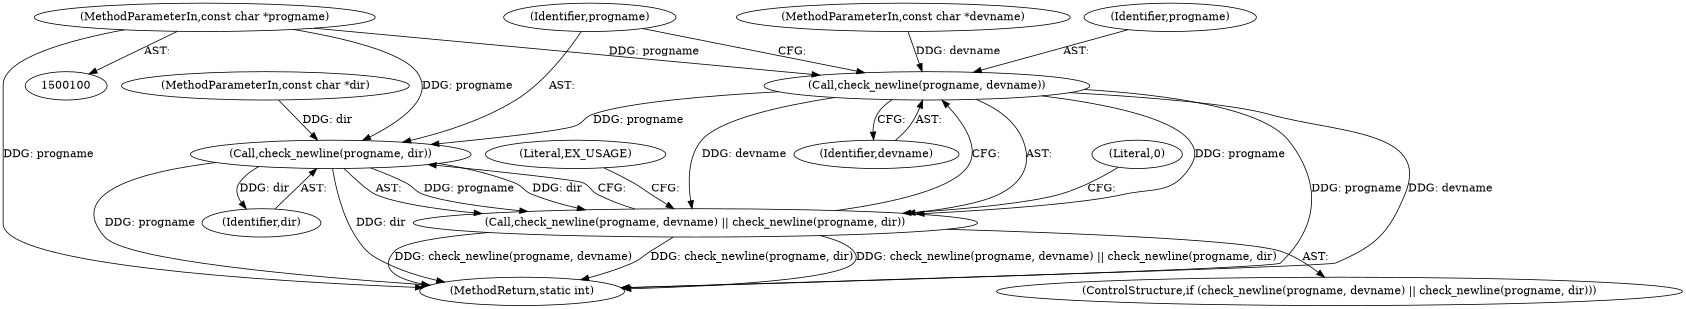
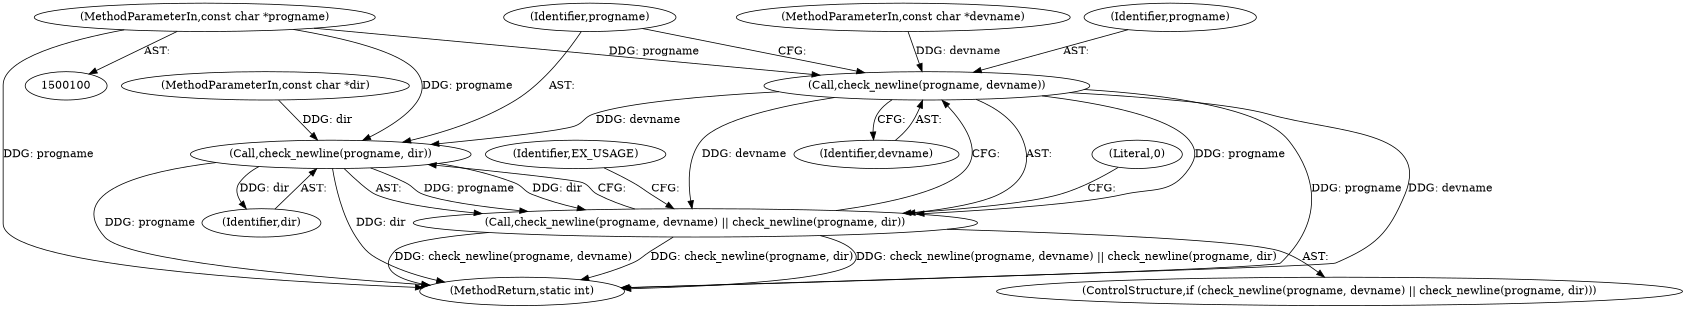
edge "(Call,check_newline(progname, devname))" -> "(Call,check_newline(progname, dir))": label "DDG: progname" -> "DDG: devname"
node "(Literal,EX_USAGE)": label "(Literal,EX_USAGE)" -> "(Identifier,EX_USAGE)"
